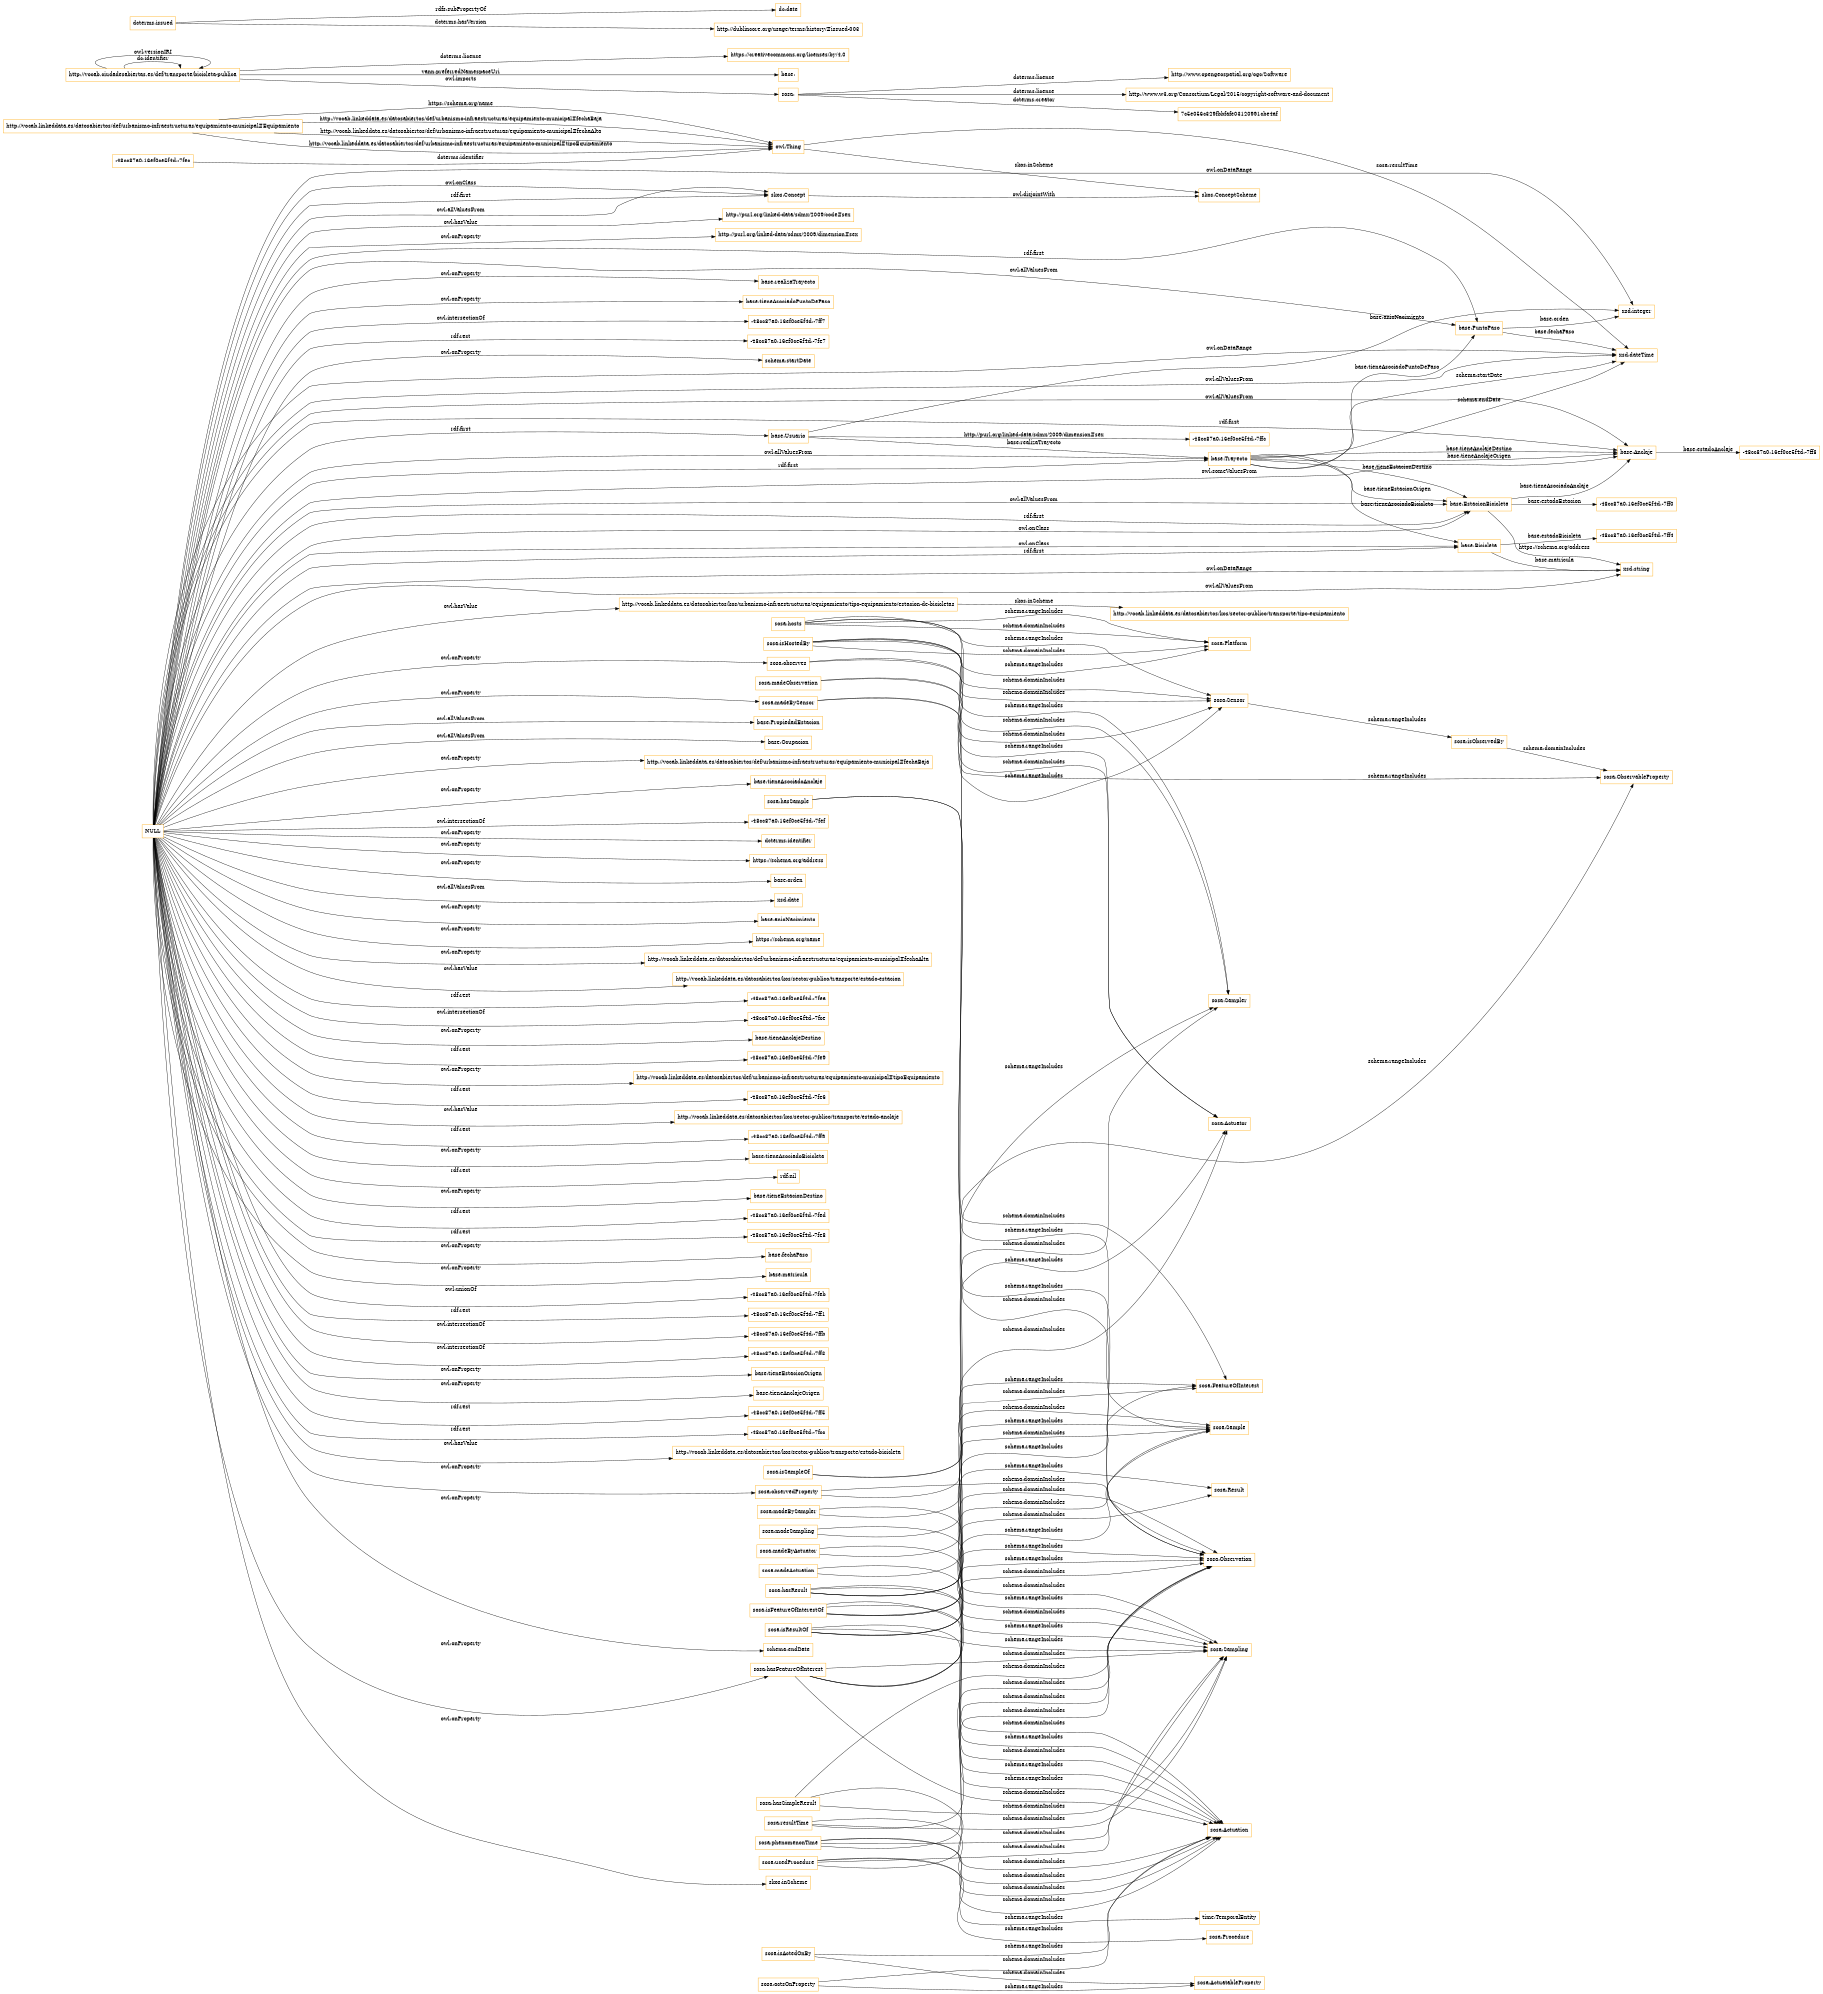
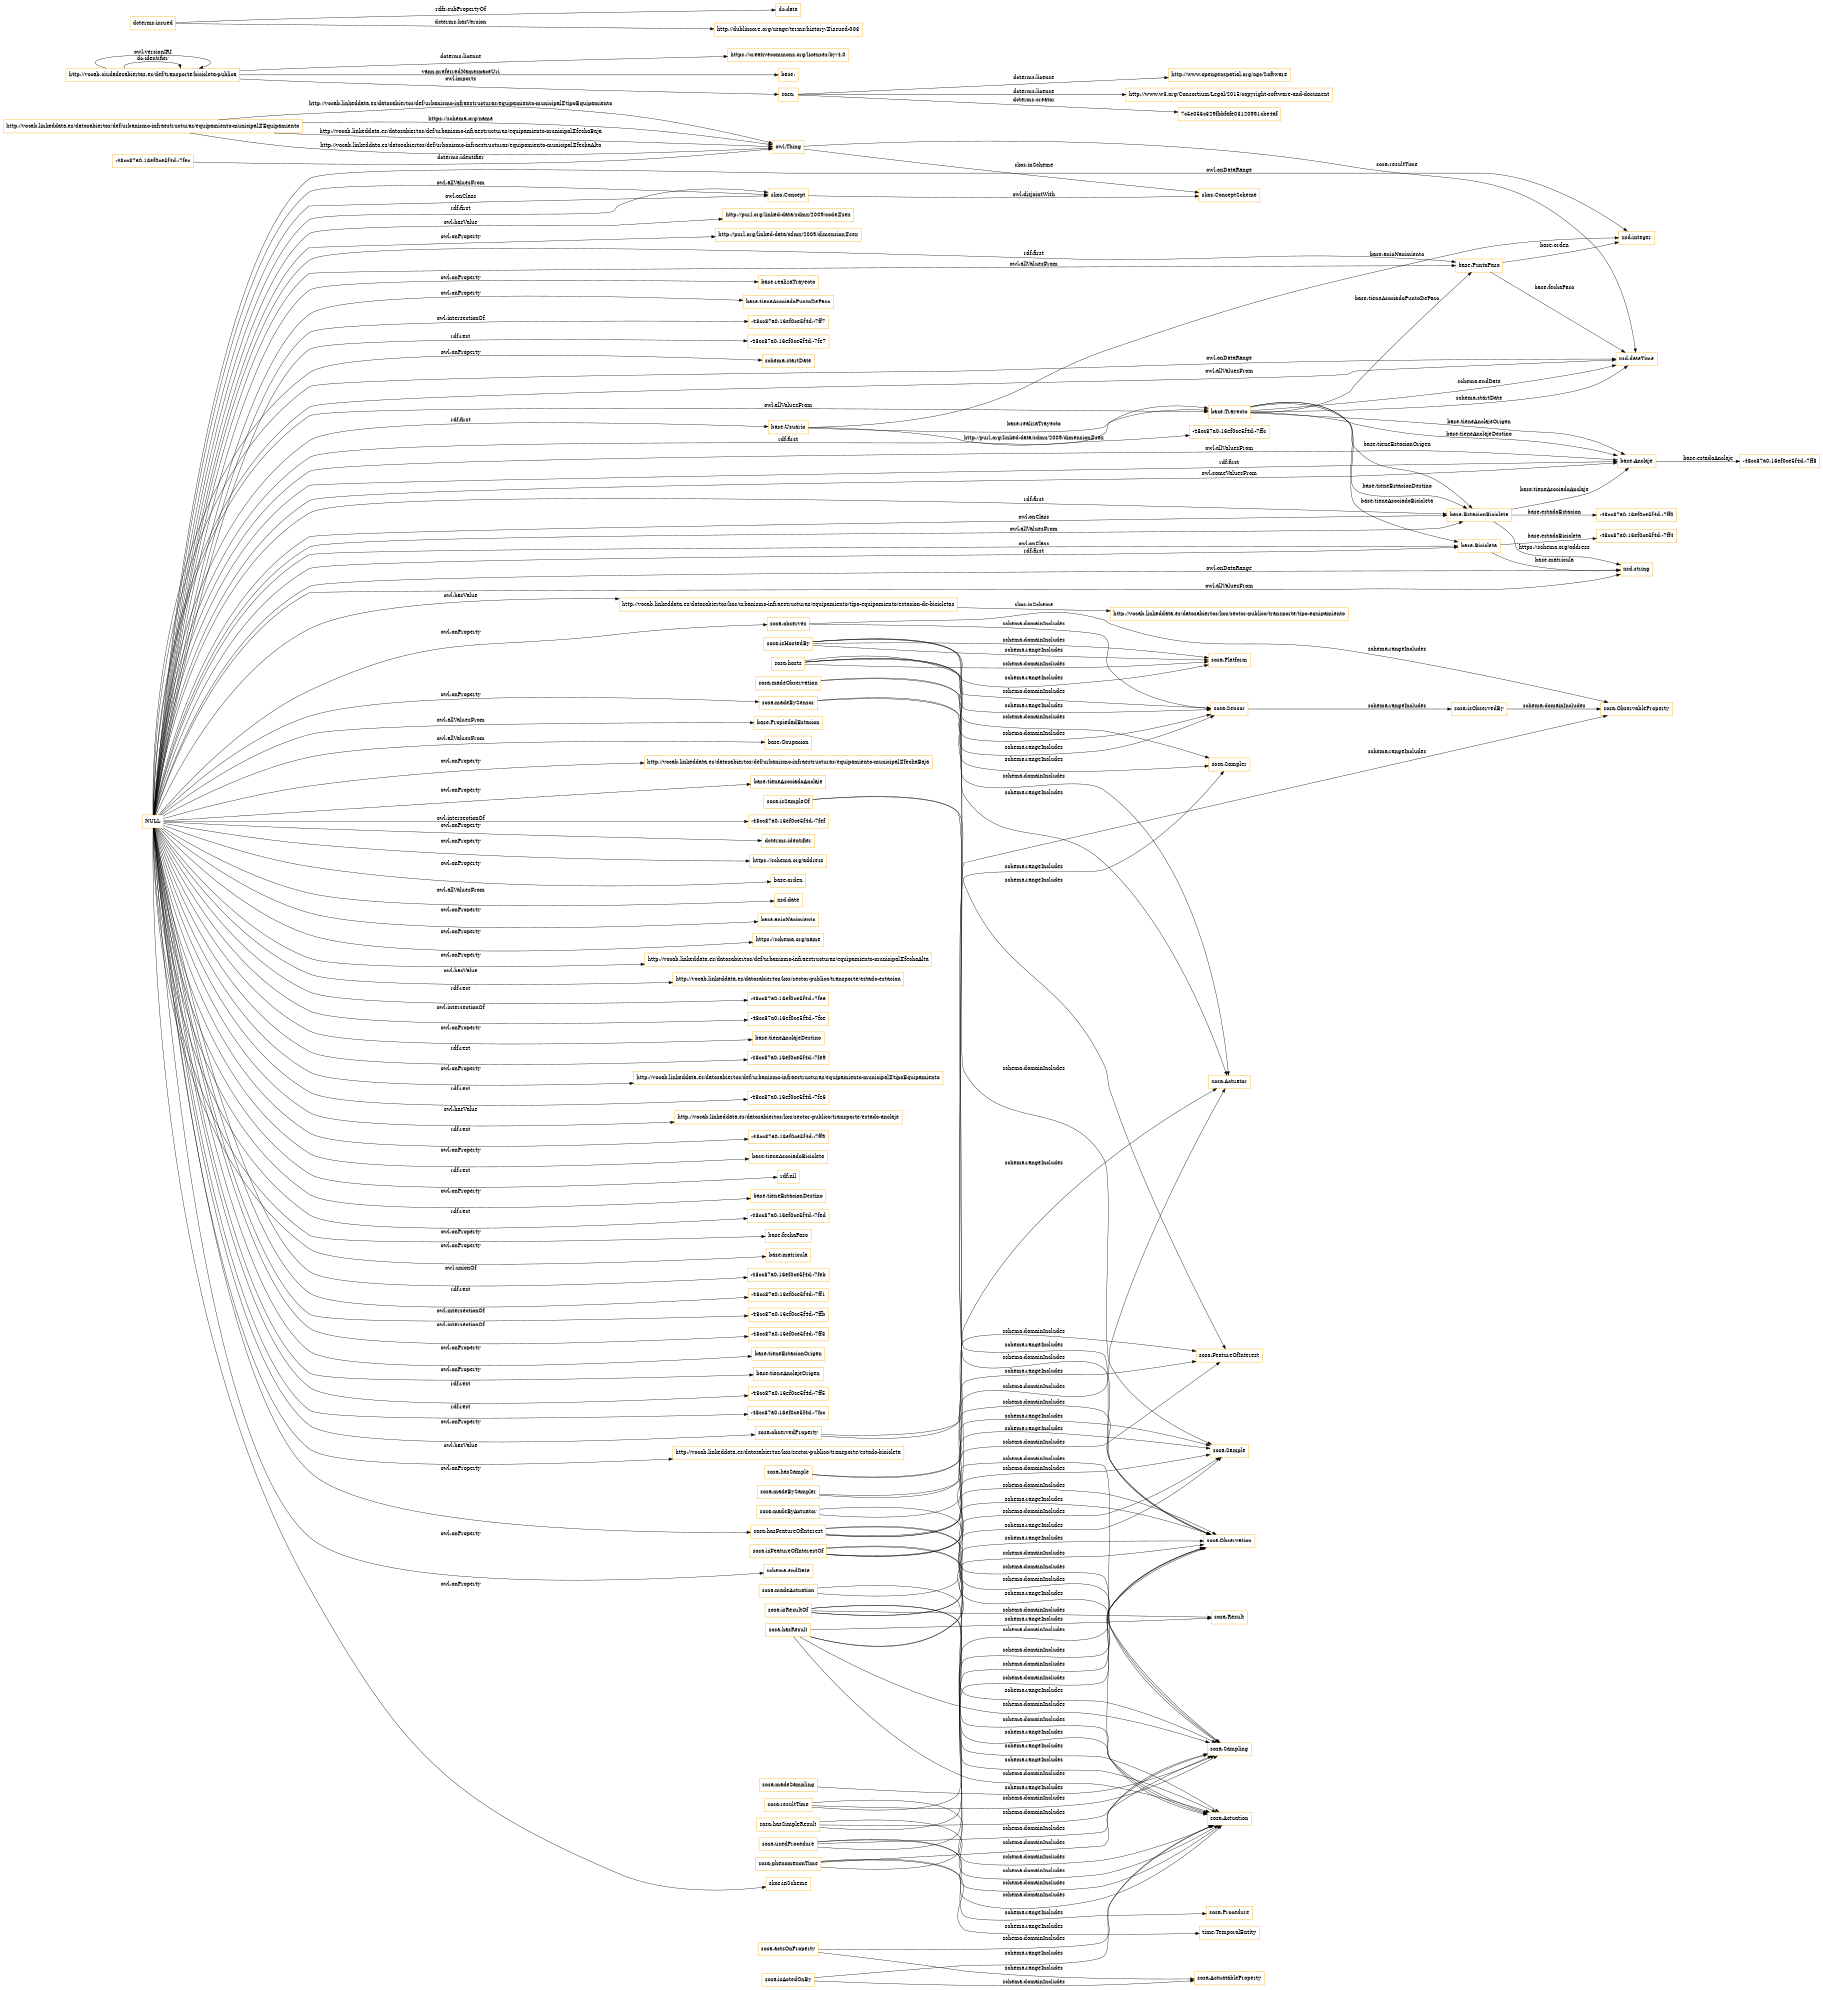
node "-48cc87a0:16ef0ce5f4d:-7fe8": removed
edge "sosa:madeSampling" -> "sosa:Sampler": removed, label "schema:domainIncludes"
